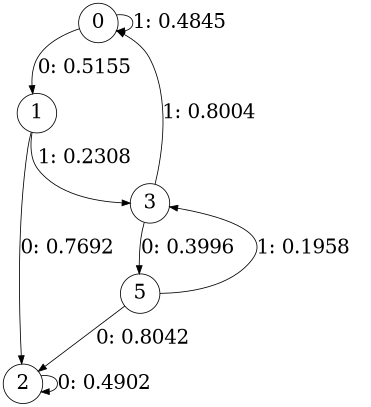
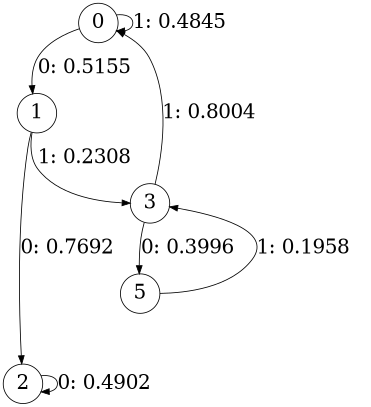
edge "5" -> "2": removed, label "0: 0.8042"
